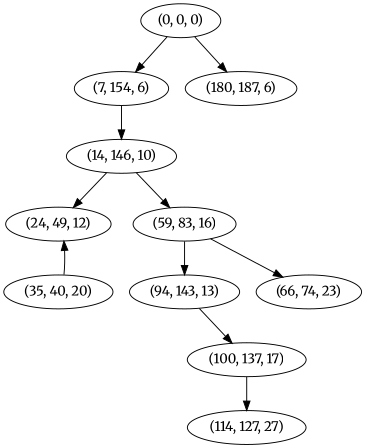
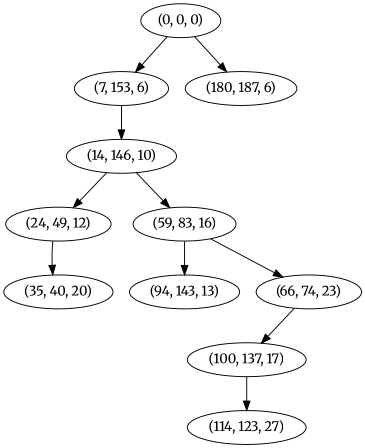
node "(7, 154, 6)": label "(7, 154, 6)" -> "(7, 153, 6)"
edge "(35, 40, 20)" -> "(24, 49, 12)": reversed
edge "(94, 143, 13)" -> "(100, 137, 17)": now "(66, 74, 23)" -> "(100, 137, 17)"
node "(114, 127, 27)": label "(114, 127, 27)" -> "(114, 123, 27)"
